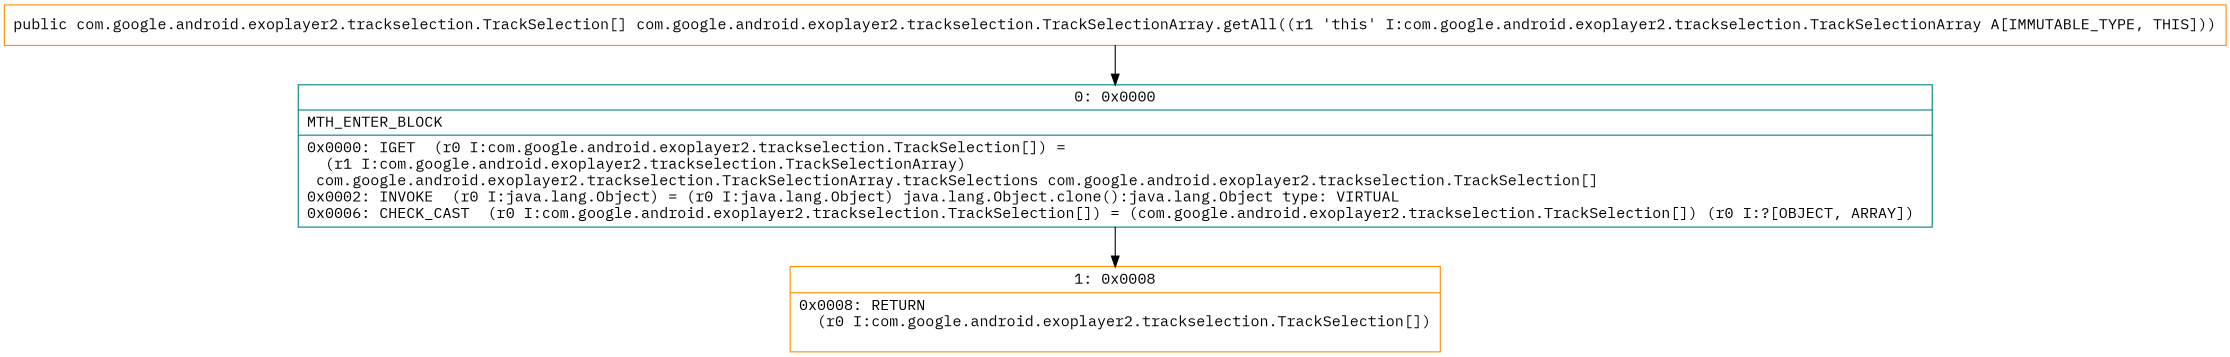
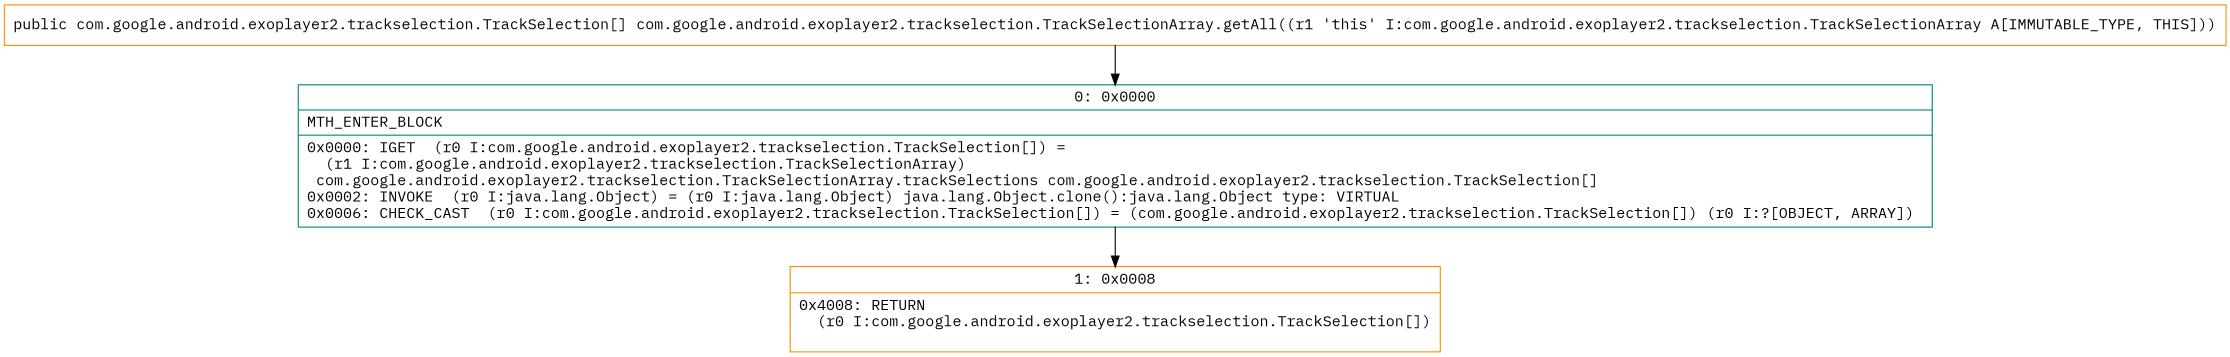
node "1: 0x0008": text "0x0008: RETURN" -> "0x4008: RETURN"
